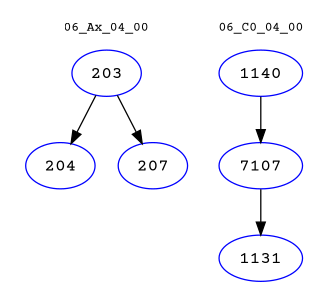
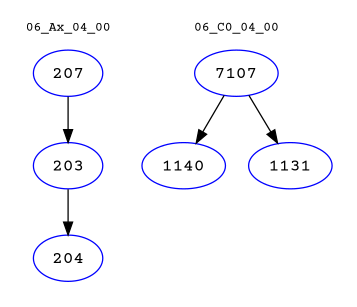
edge "1140" -> "7107": reversed
edge "203" -> "207": reversed
